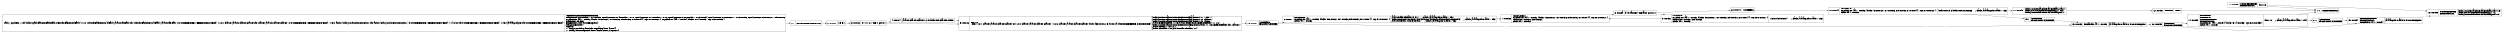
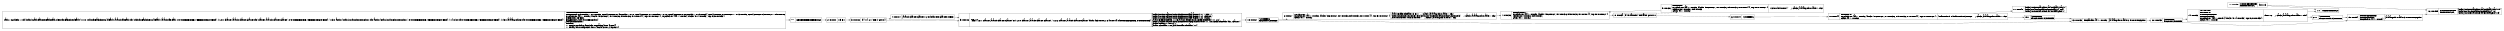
node "12: 0x0051": removed
